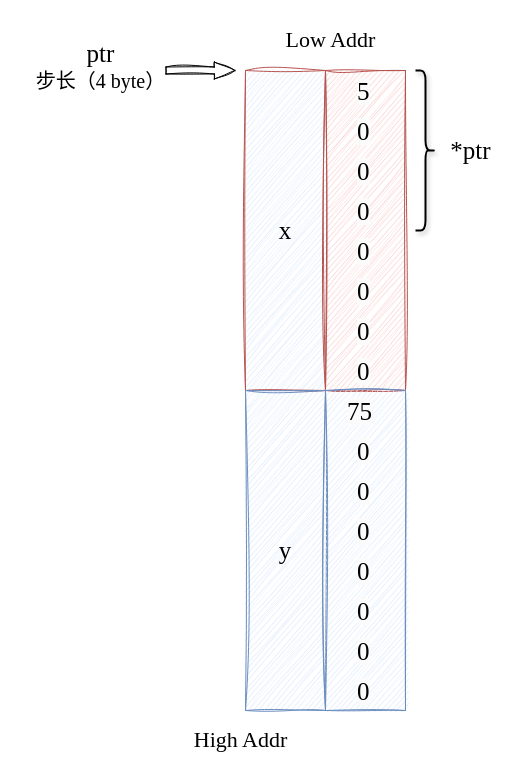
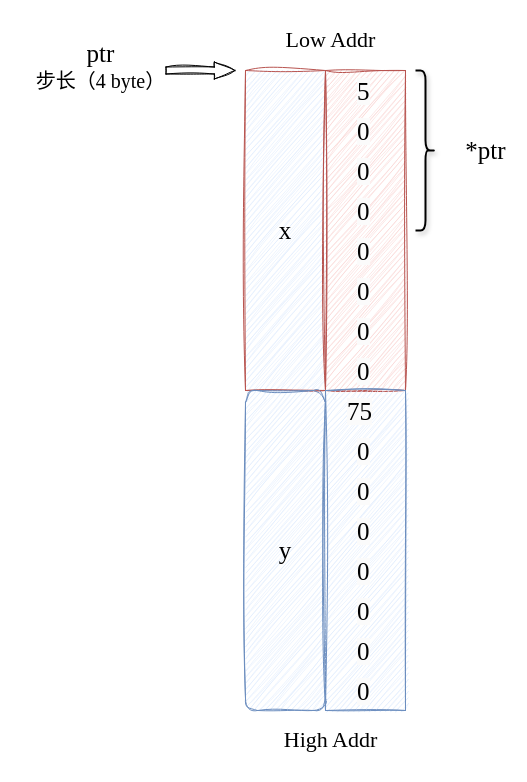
node "*ptr": moved (471, 151) -> (486, 151)
node "y": shape rectangle -> rounded rectangle
node "High Addr": moved (241, 741) -> (331, 741)
